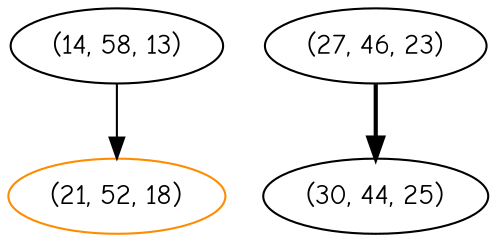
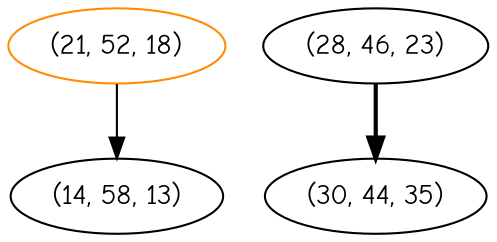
node "(27, 46, 23)": label "(27, 46, 23)" -> "(28, 46, 23)"
edge "(14, 58, 13)" -> "(21, 52, 18)": reversed
node "(30, 44, 25)": label "(30, 44, 25)" -> "(30, 44, 35)"
